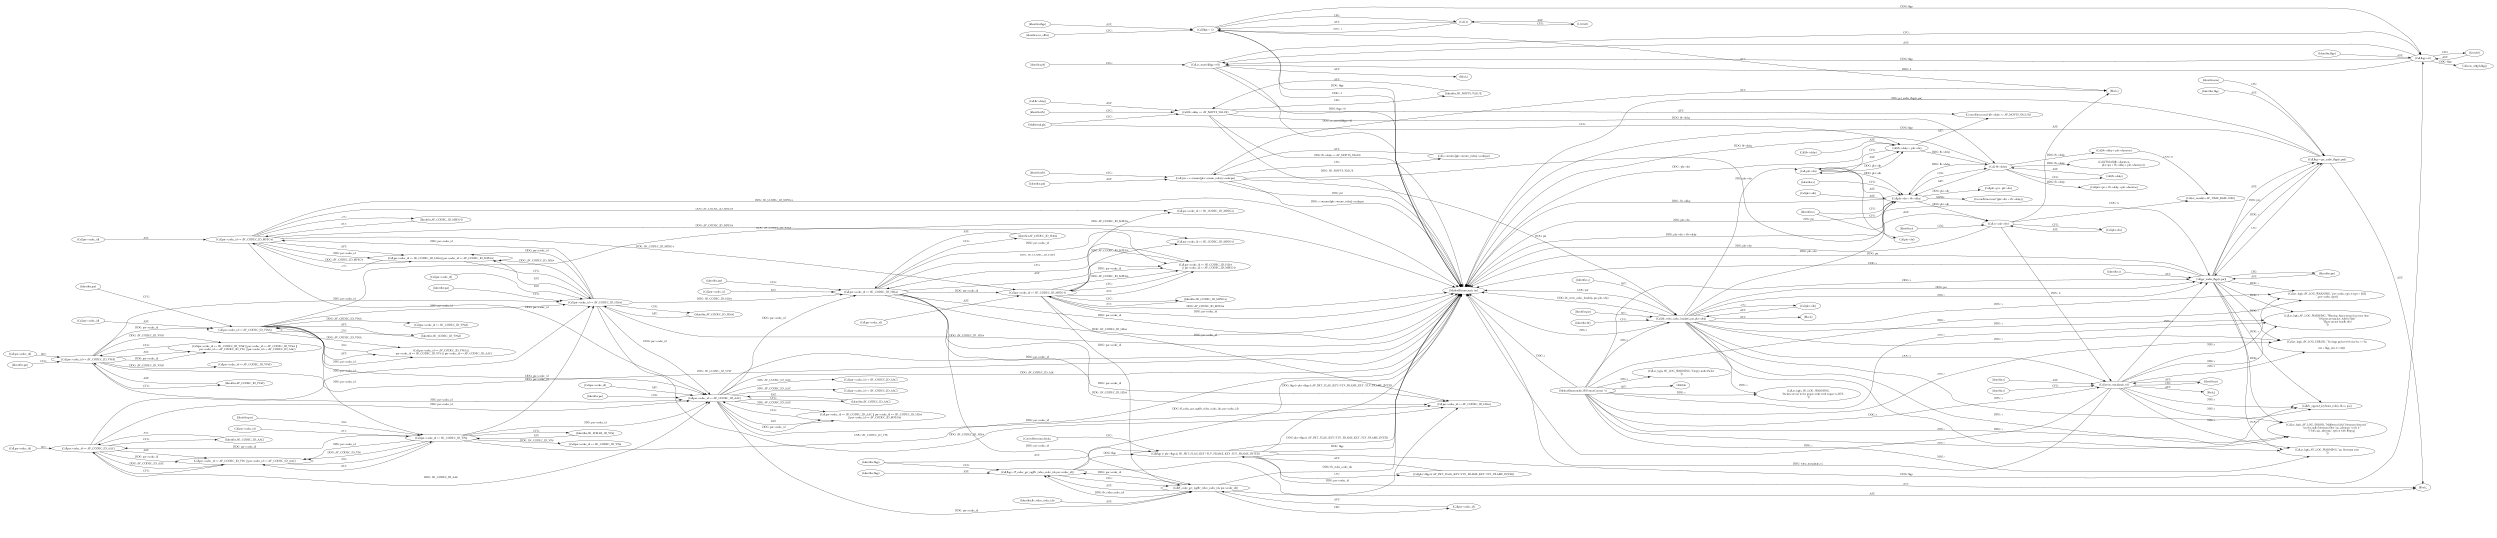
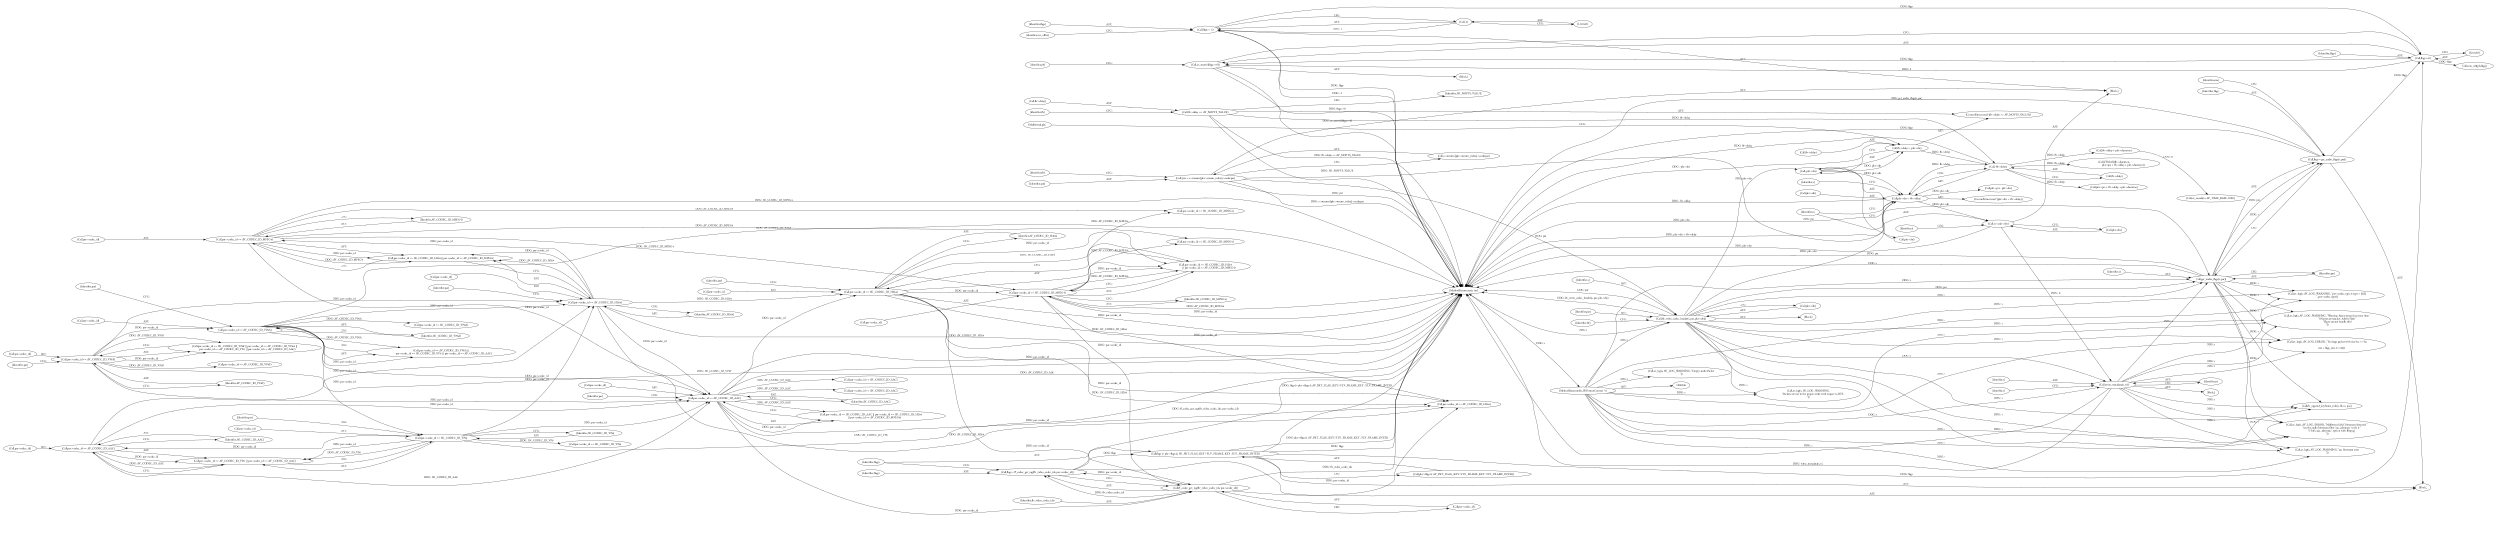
edge "(Identifier,AV_NOPTS_VALUE)" -> "(Call,flv->delay == AV_NOPTS_VALUE)": removed, label "AST:"
edge "(Call,flags = get_audio_flags(s, par))" -> "(Call,flags>=0)": added, label "DDG: flags"
edge "(Malformed,pkt)" -> "(Call,flv->delay == AV_NOPTS_VALUE)": removed, label "CFG:"
edge "(Call,pkt->dts < -flv->delay)" -> "(ControlStructure,if (pkt->dts < -flv->delay))": label "MPEG: " -> "AST: "
edge "(Call,ts = pkt->dts)" -> "(Call,av_rescale(ts, AV_TIME_BASE, 1000))": removed, label "DDG: ts"
edge "(MethodParameterIn,AVFormatContext *s)" -> "(MethodReturn,static int)": reversed
node "(Identifier,AV_FFMAX_ID_VP6)": label "(Identifier,AV_FFMAX_ID_VP6)" -> "(Identifier,AV_CODEC_ID_VP6)"
node "(ControlStructure,break;)": removed
